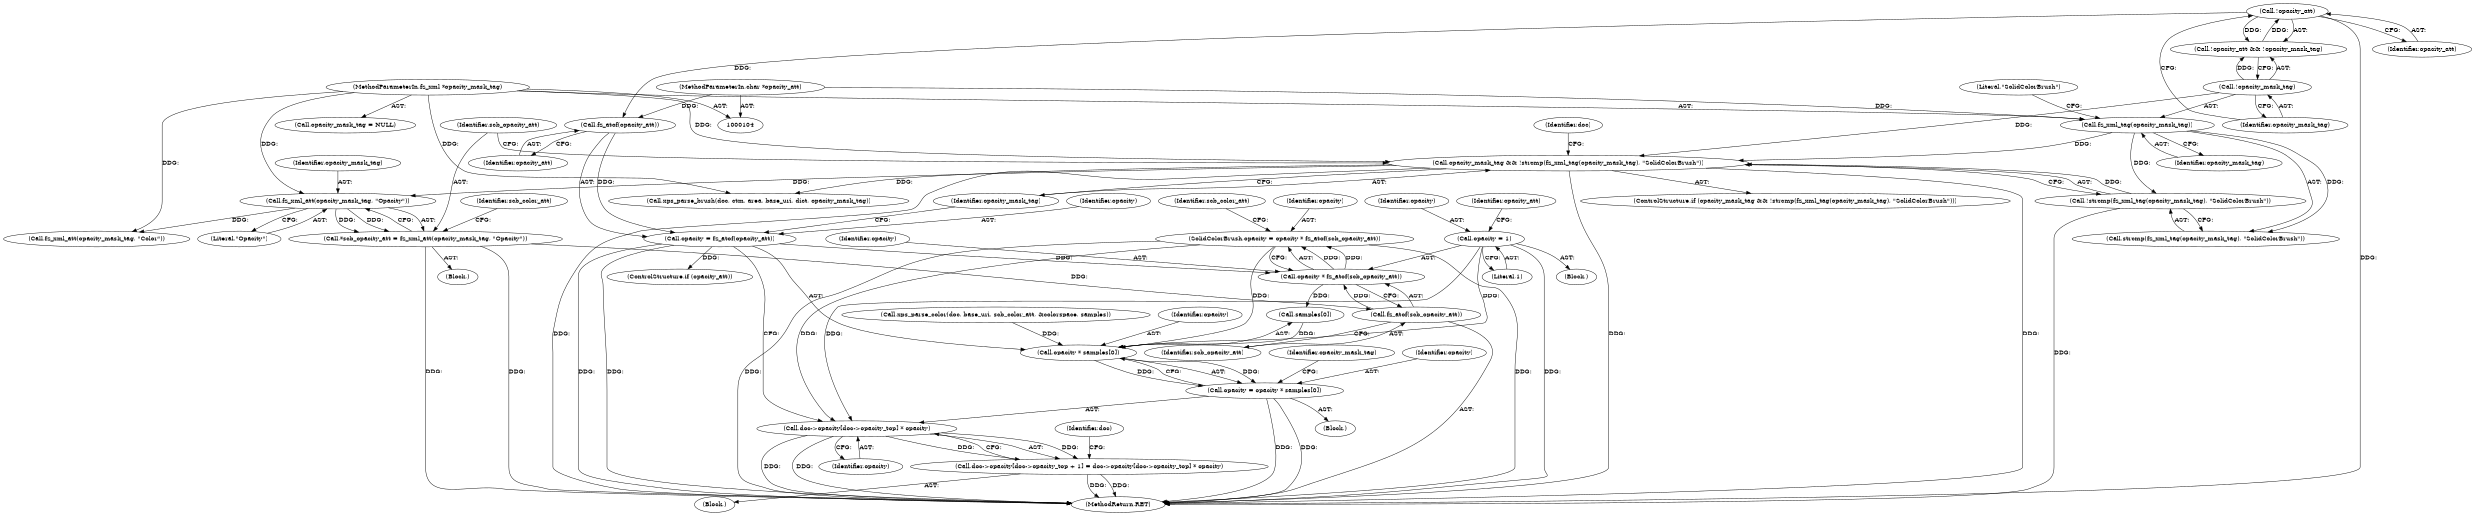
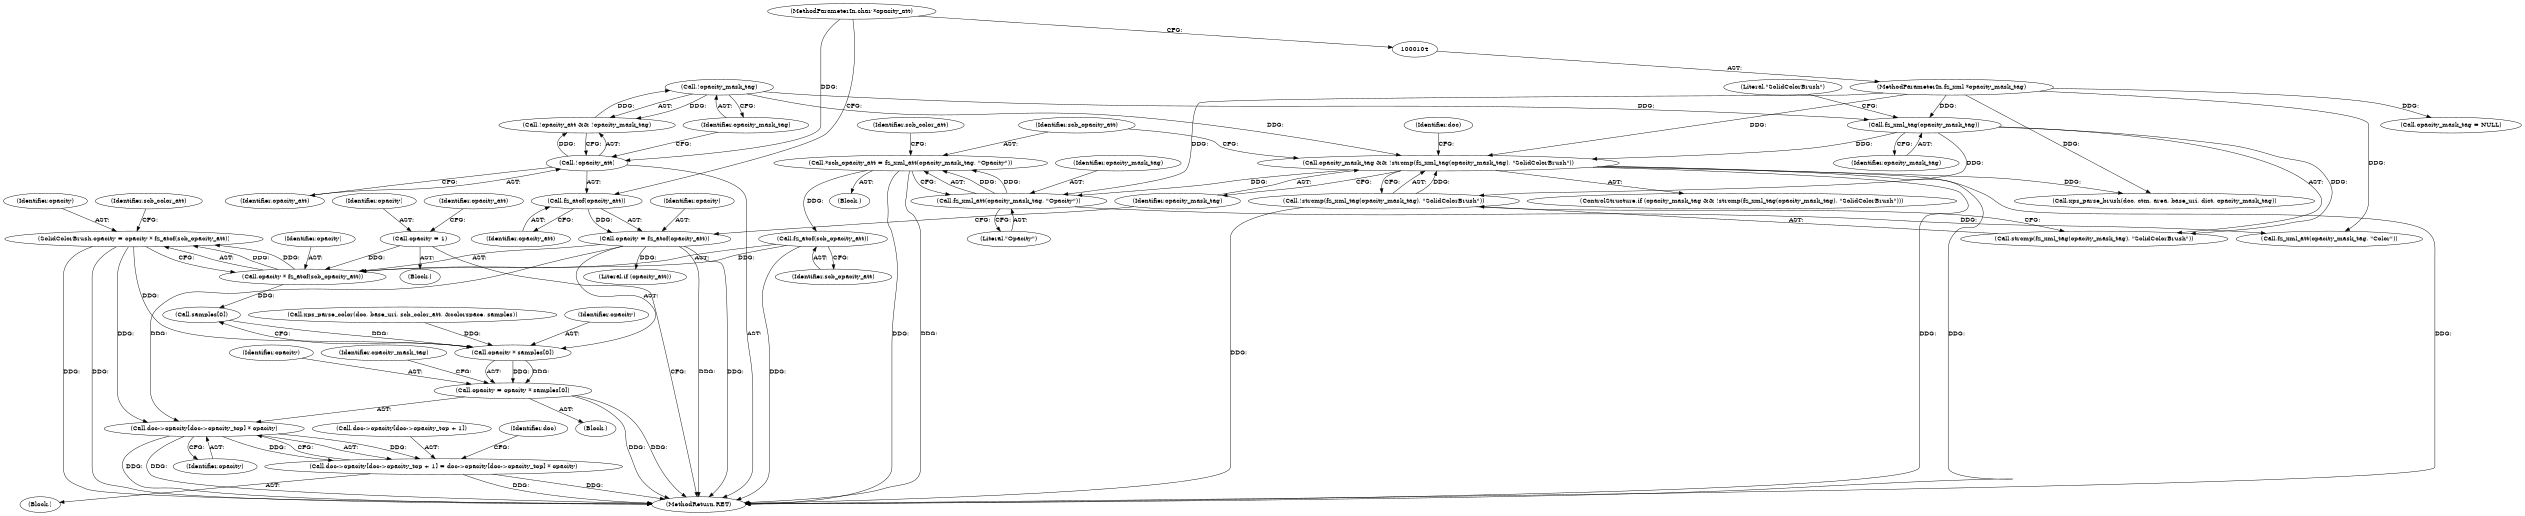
edge "(Call,!opacity_att && !opacity_mask_tag)" -> "(Call,!opacity_att)": label "DDG: " -> "CFG: "
edge "(Call,!opacity_att)" -> "(Call,fz_atof(opacity_att))": label "DDG: " -> "AST: "
edge "(Call,!opacity_att && !opacity_mask_tag)" -> "(Call,!opacity_mask_tag)": label "CFG: " -> "DDG: "
edge "(MethodParameterIn,fz_xml *opacity_mask_tag)" -> "1000104": reversed
edge "(MethodParameterIn,char *opacity_att)" -> "(Call,fz_xml_tag(opacity_mask_tag))": now "(MethodParameterIn,char *opacity_att)" -> "(Call,!opacity_att)"
edge "(MethodParameterIn,fz_xml *opacity_mask_tag)" -> "(Call,opacity_mask_tag = NULL)": label "AST: " -> "DDG: "
edge "(MethodParameterIn,char *opacity_att)" -> "(Call,fz_atof(opacity_att))": label "DDG: " -> "CFG: "
edge "(MethodParameterIn,char *opacity_att)" -> "1000104": label "AST: " -> "CFG: "
edge "(MethodParameterIn,fz_xml *opacity_mask_tag)" -> "(Call,fz_xml_tag(opacity_mask_tag))": label "AST: " -> "DDG: "
edge "(Call,!opacity_mask_tag)" -> "(Call,fz_xml_tag(opacity_mask_tag))": label "AST: " -> "DDG: "
edge "(Call,opacity = fz_atof(opacity_att))" -> "(Call,opacity * fz_atof(scb_opacity_att))": label "DDG: " -> "AST: "
edge "(Call,opacity = 1)" -> "(Call,opacity * fz_atof(scb_opacity_att))": label "AST: " -> "DDG: "
edge "(Call,!opacity_att)" -> "(MethodReturn,RET)": label "DDG: " -> "AST: "
node "(ControlStructure,if (opacity_att))": label "(ControlStructure,if (opacity_att))" -> "(Literal,if (opacity_att))"
node "(Literal,1)": removed
edge "(Call,opacity * fz_atof(scb_opacity_att))" -> "(Call,fz_atof(scb_opacity_att))": removed, label "CFG:"
edge "(Call,opacity = 1)" -> "(Call,doc->opacity[doc->opacity_top] * opacity)": removed, label "DDG:"
edge "(Call,opacity = fz_atof(opacity_att))" -> "(Call,doc->opacity[doc->opacity_top] * opacity)": label "CFG: " -> "DDG: "
edge "(Call,opacity * samples[0])" -> "(Call,samples[0])": label "AST: " -> "CFG: "
edge "(Call,opacity = 1)" -> "(Call,opacity * samples[0])": removed, label "DDG:"
edge "(Call,opacity = 1)" -> "(MethodReturn,RET)": label "DDG: " -> "CFG: "
edge "(Call,opacity = opacity * samples[0])" -> "(Call,opacity * samples[0])": removed, label "CFG:"
edge "(Call,fz_atof(scb_opacity_att))" -> "(MethodReturn,RET)": label "AST: " -> "DDG: "
node "(Call,doc->opacity[doc->opacity_top + 1])": added
